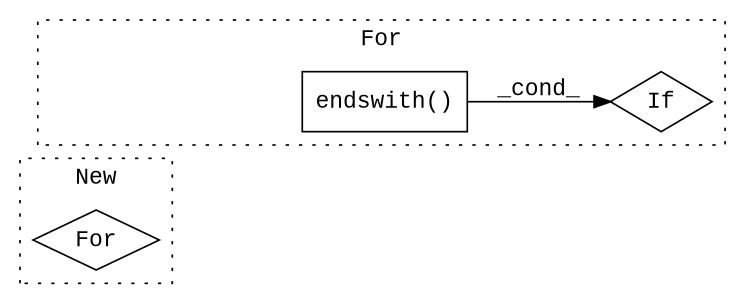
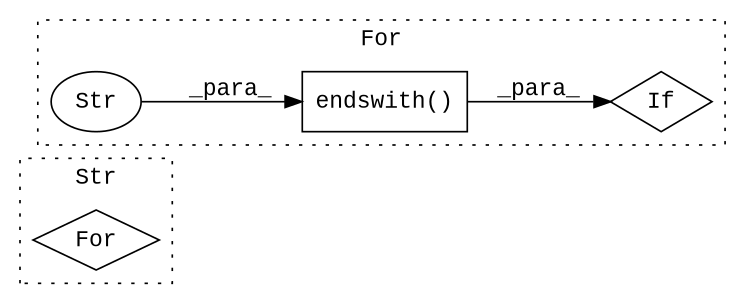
edge "endswith()" -> "If": label "_cond_" -> "_para_"
node "Str": added
cluster "New": label "New" -> "Str"
